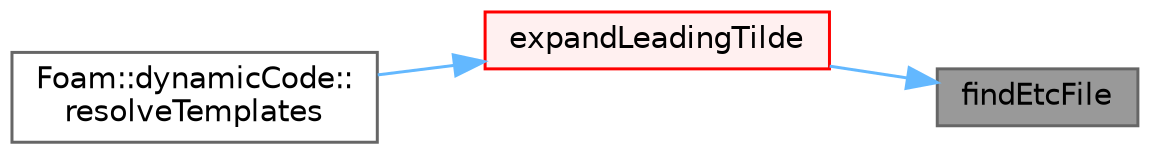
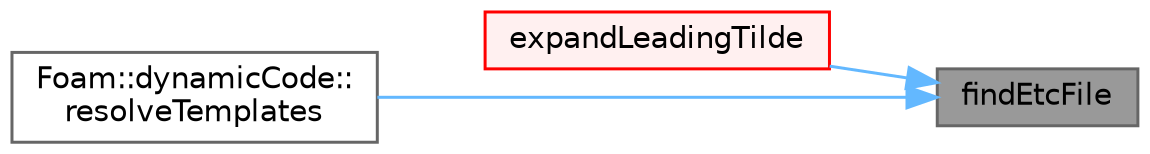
edge "Foam::dynamicCode:: resolveTemplates" -> "expandLeadingTilde": now "Foam::dynamicCode:: resolveTemplates" -> "findEtcFile"
